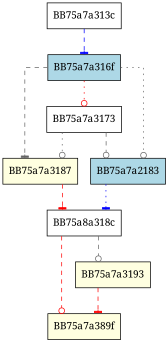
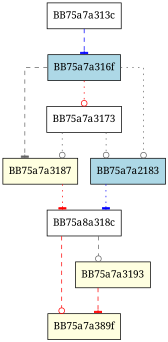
edge "BB75a7a3173" -> "BB75a7a2183": style dashed -> dotted
edge "BB75a7a3187" -> "BB75a8a318c": style dashed -> dotted
